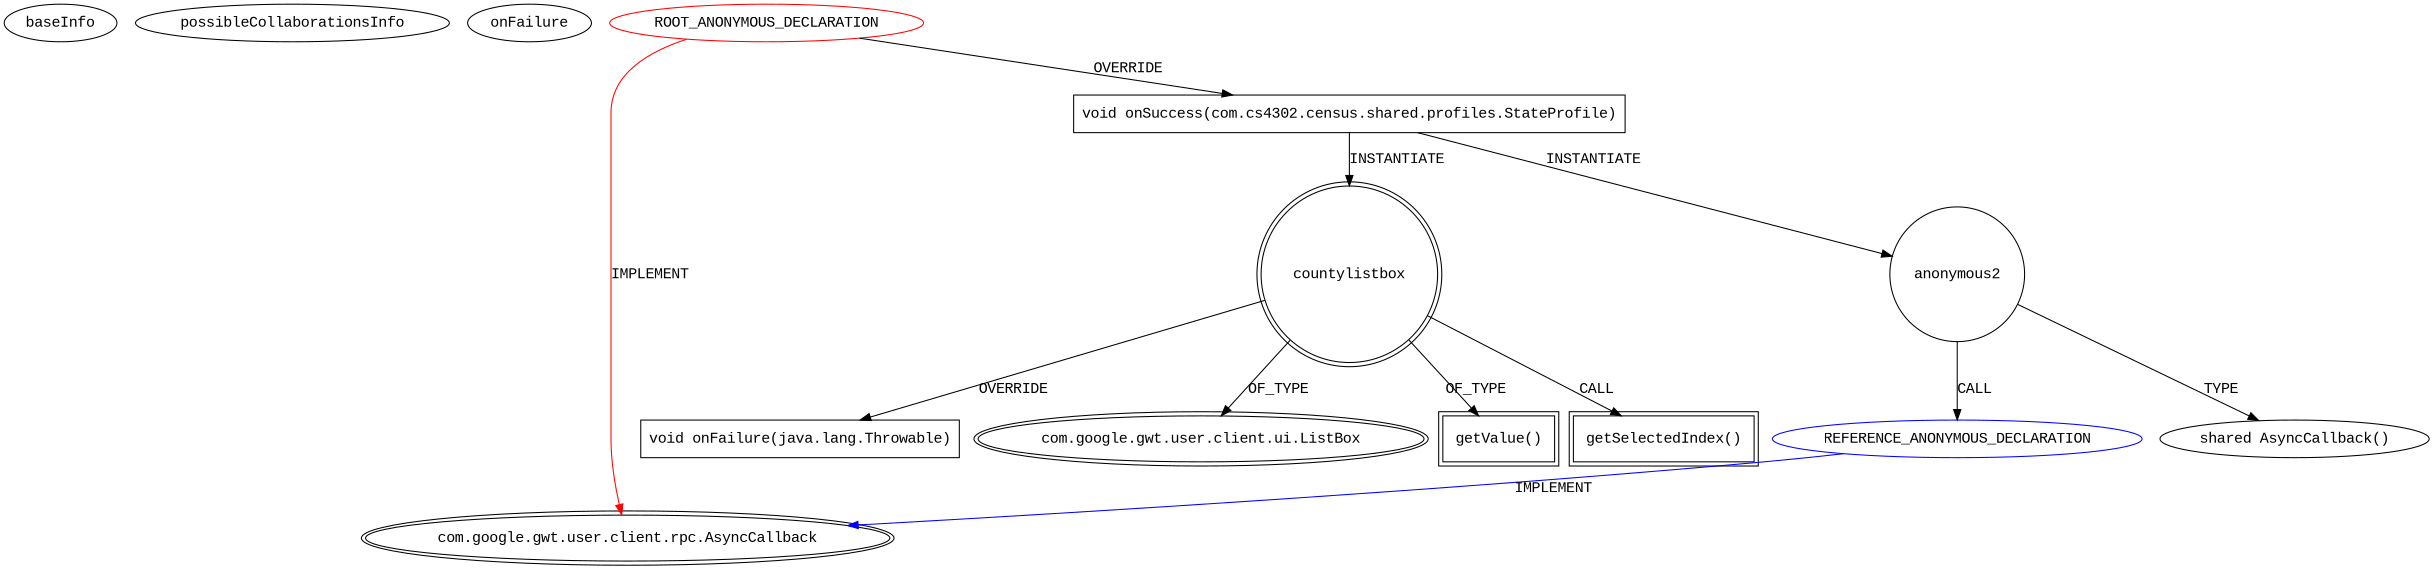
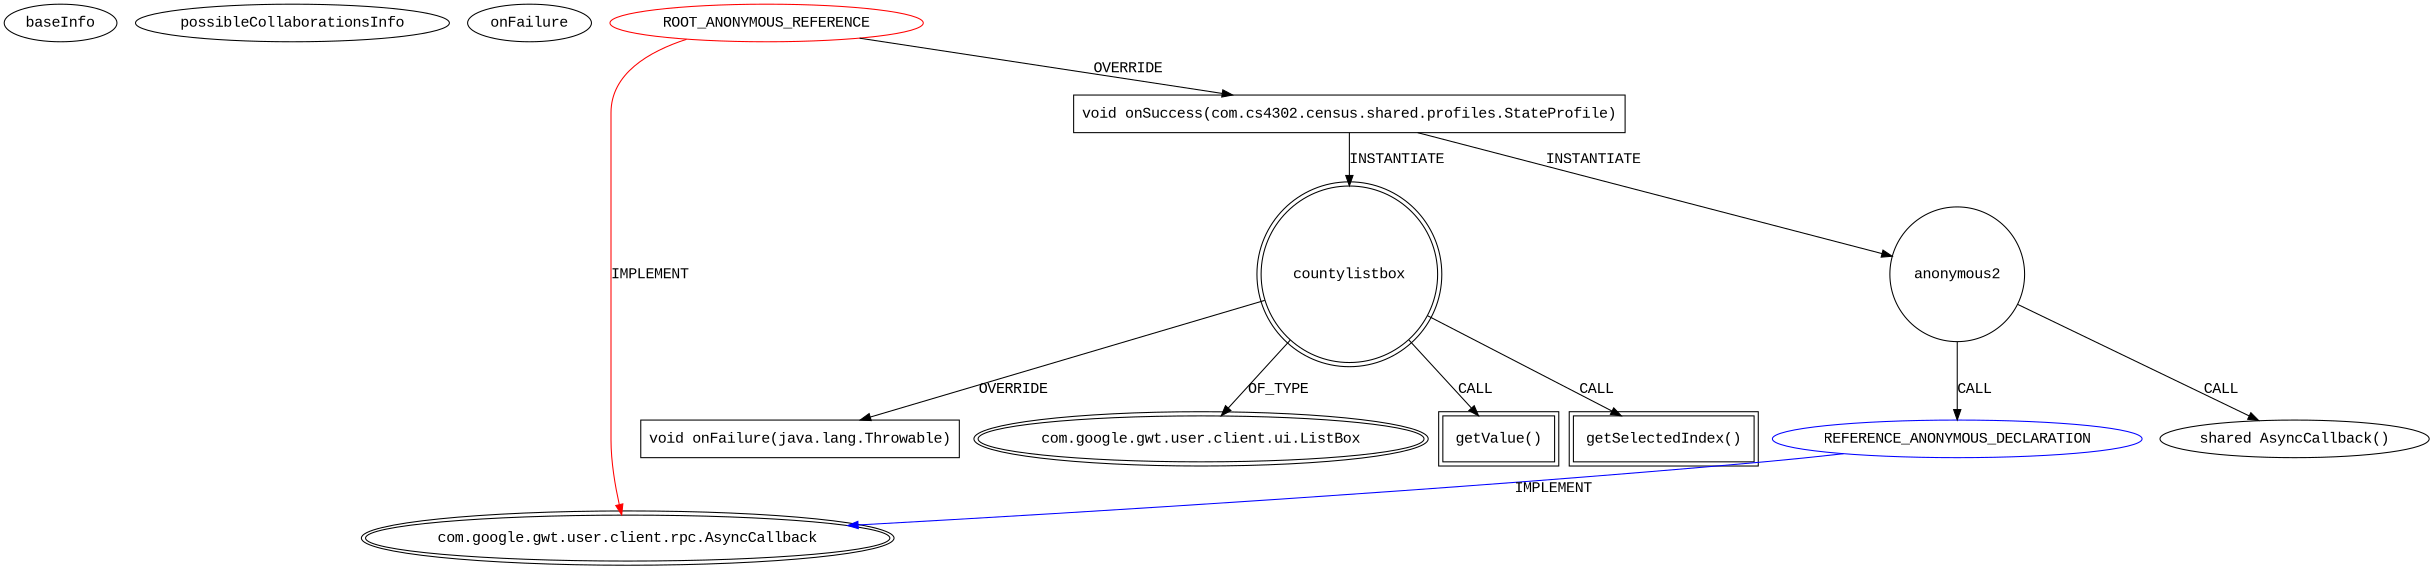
node "ROOT_ANONYMOUS_DECLARATION": label "ROOT_ANONYMOUS_DECLARATION" -> "ROOT_ANONYMOUS_REFERENCE"
edge "countylistbox" -> "getValue()": label "OF_TYPE" -> "CALL"
edge "anonymous2" -> "shared AsyncCallback()": label "TYPE" -> "CALL"
